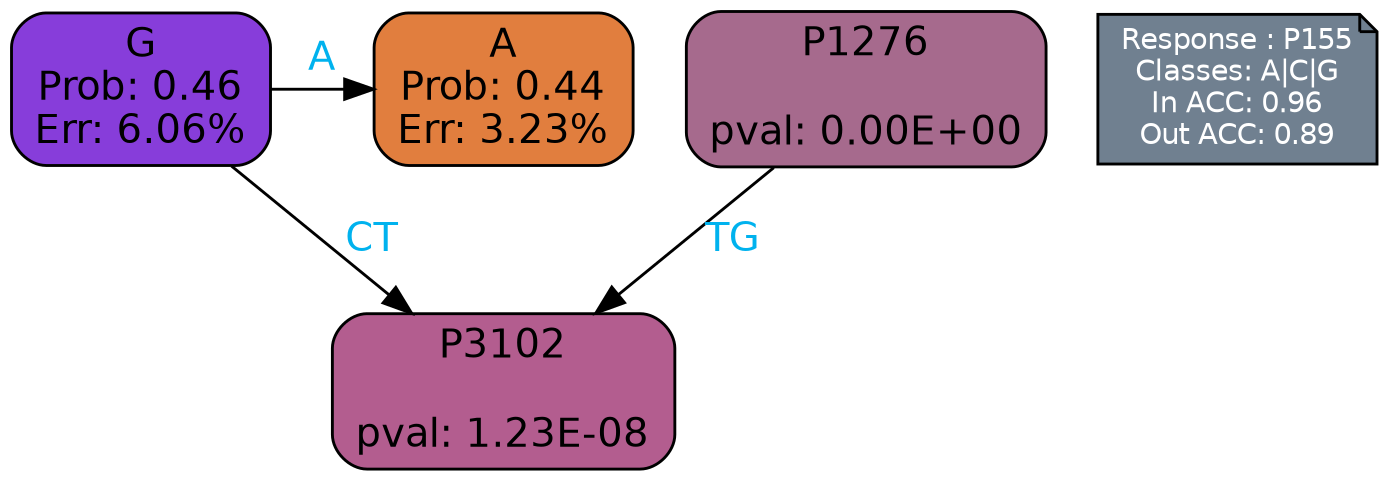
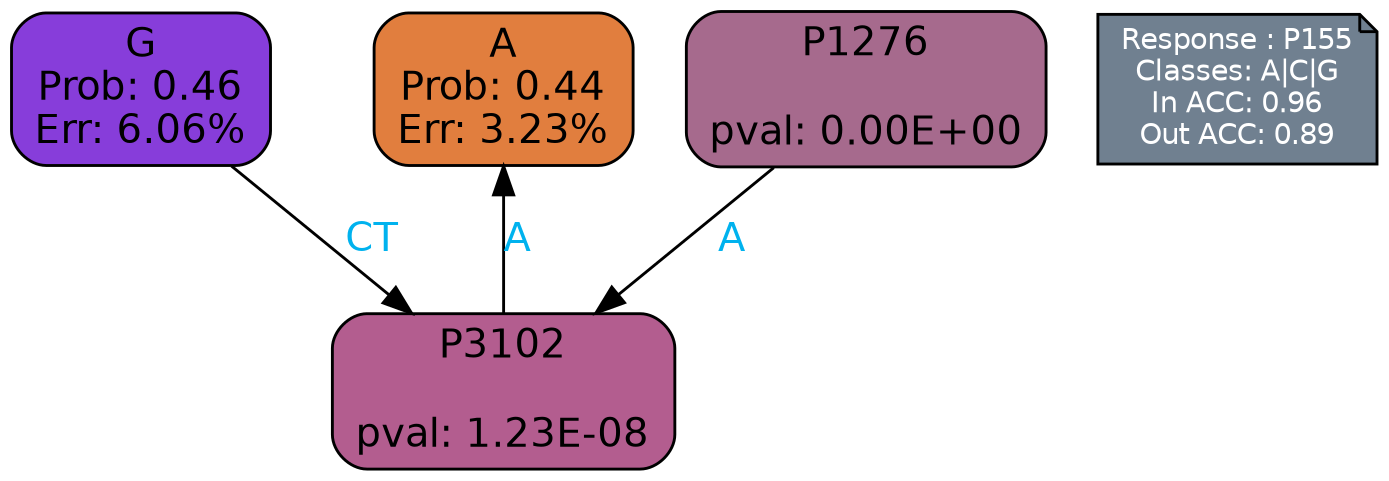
edge "G Prob: 0.46 Err: 6.06%" -> "A Prob: 0.44 Err: 3.23%": now "P3102 pval: 1.23E-08" -> "A Prob: 0.44 Err: 3.23%"
edge "P1276 pval: 0.00E+00" -> "P3102 pval: 1.23E-08": label "TG" -> "A"
